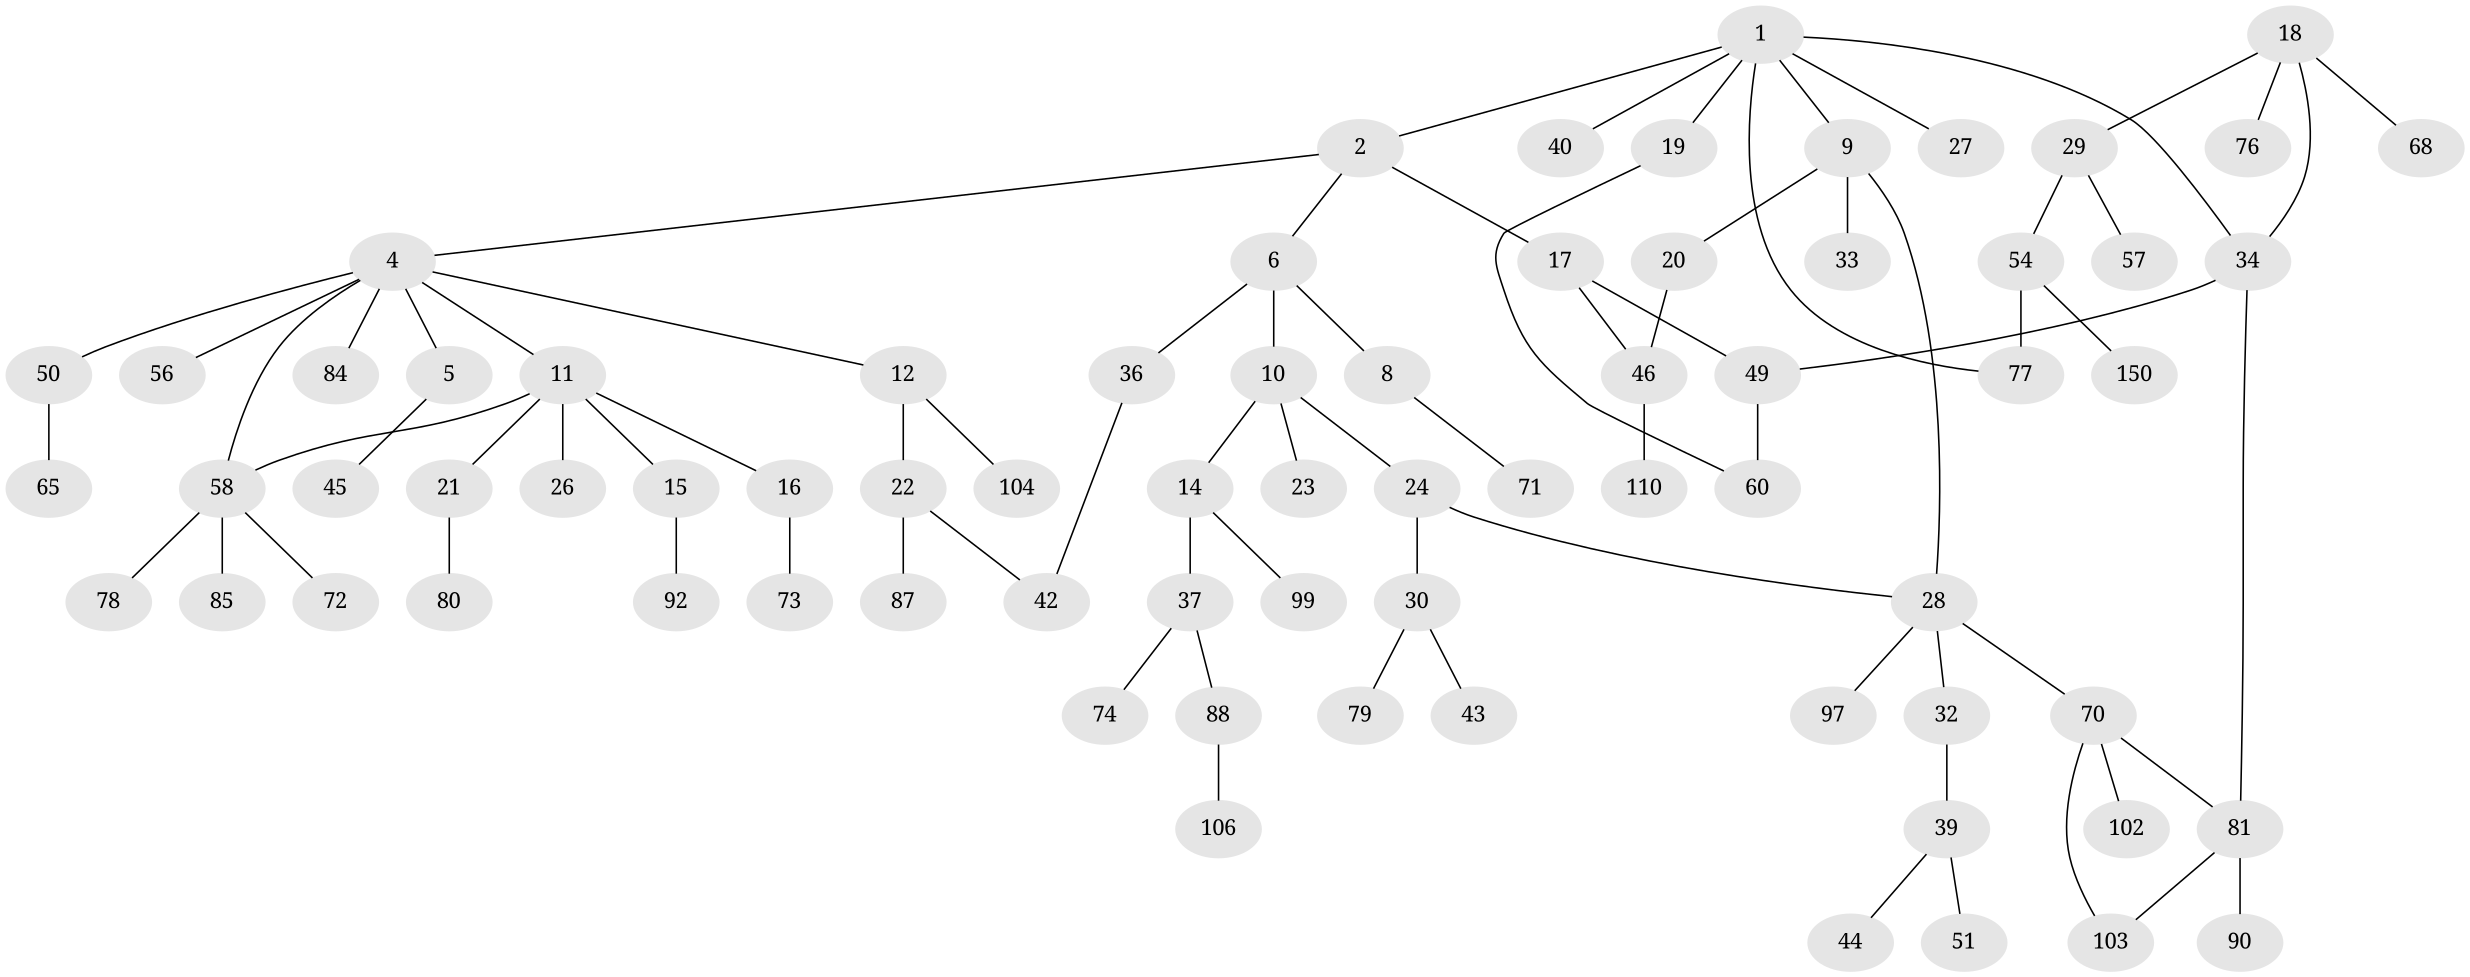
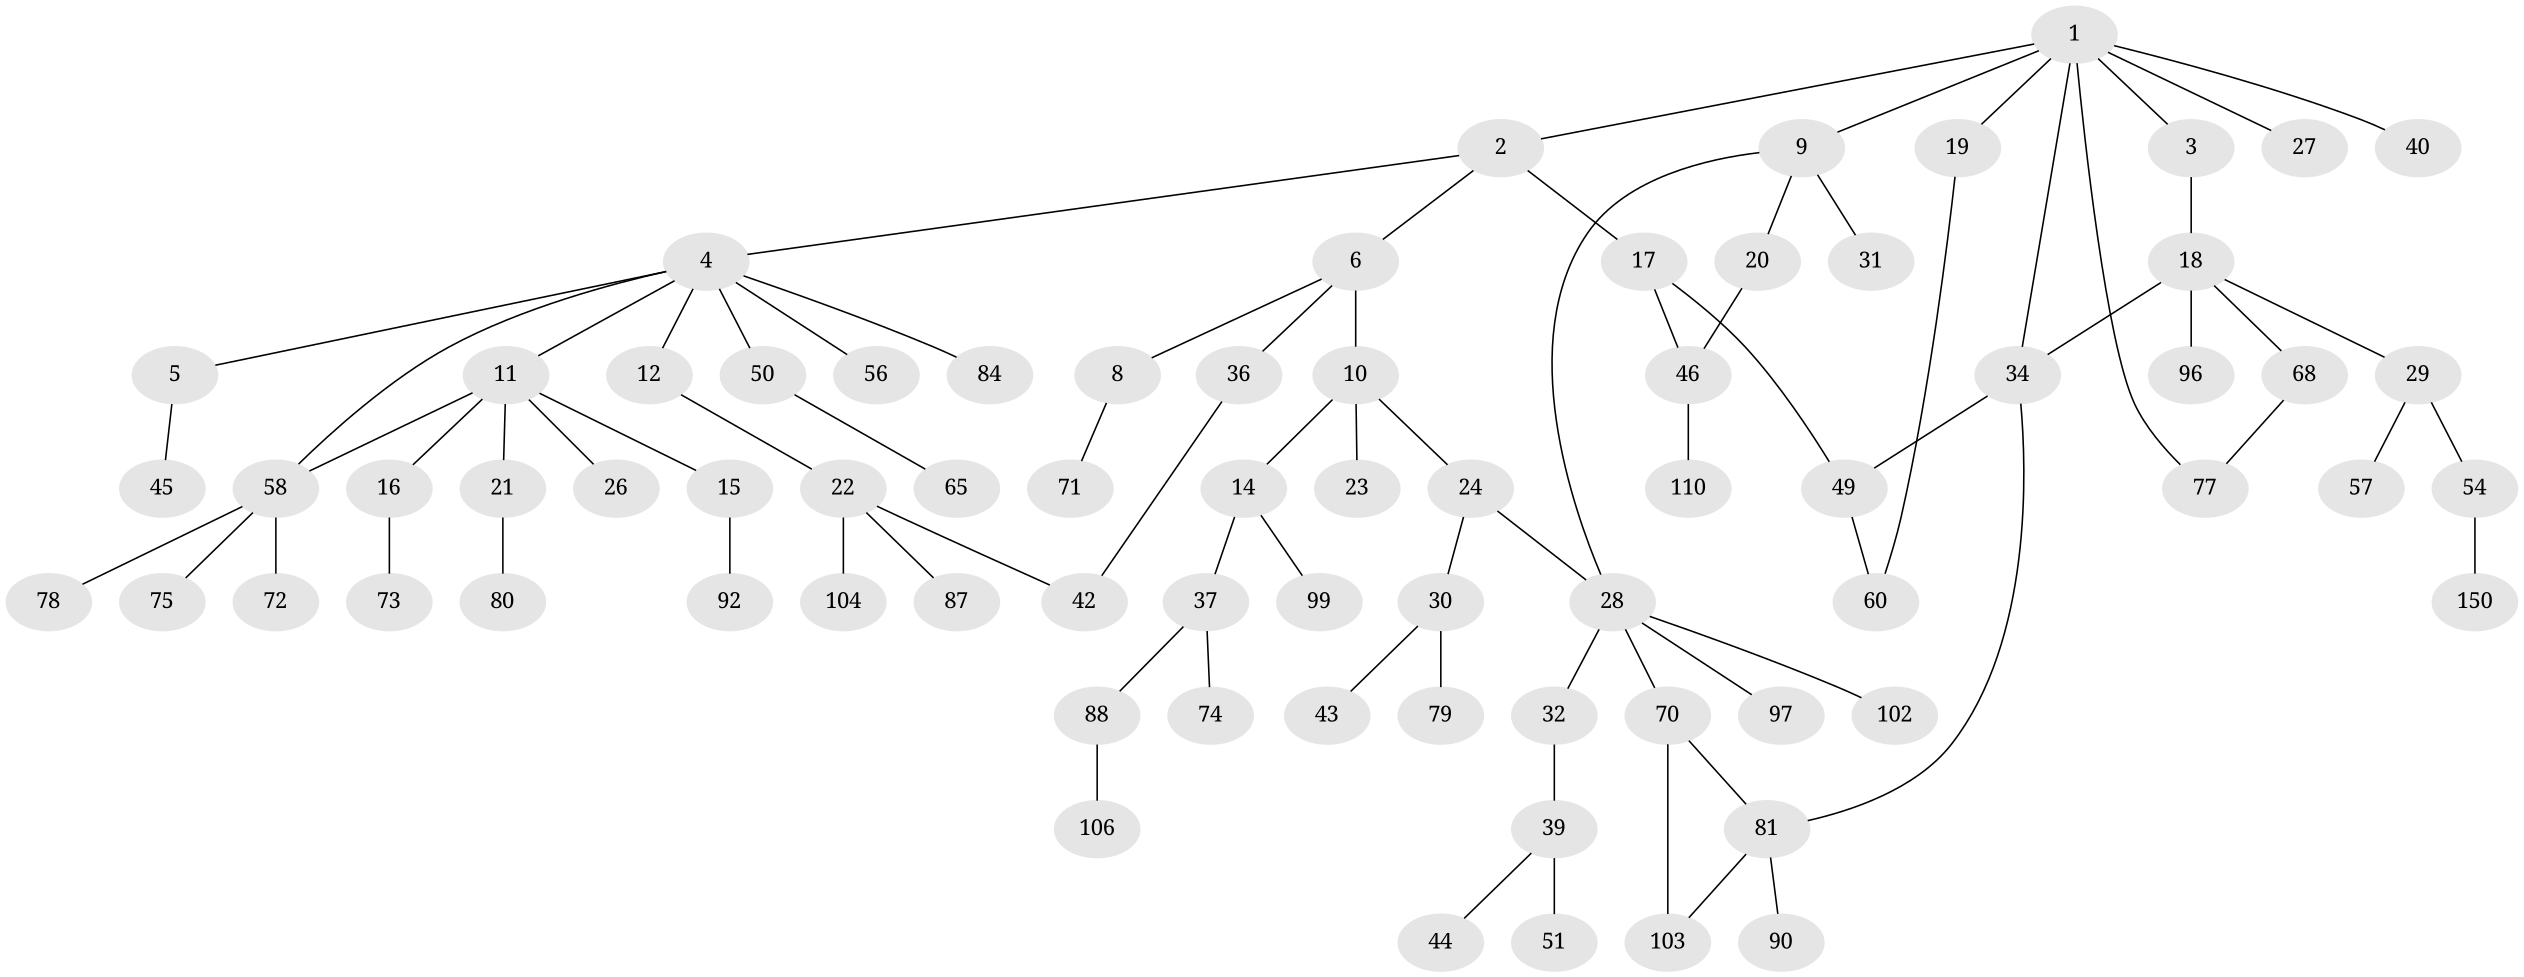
node "3": added
node "76": label "76" -> "96"
node "33": label "33" -> "31"
edge "54" -- "77": now "68" -- "77"
edge "12" -- "104": now "22" -- "104"
node "85": label "85" -> "75"
edge "70" -- "102": now "28" -- "102"
